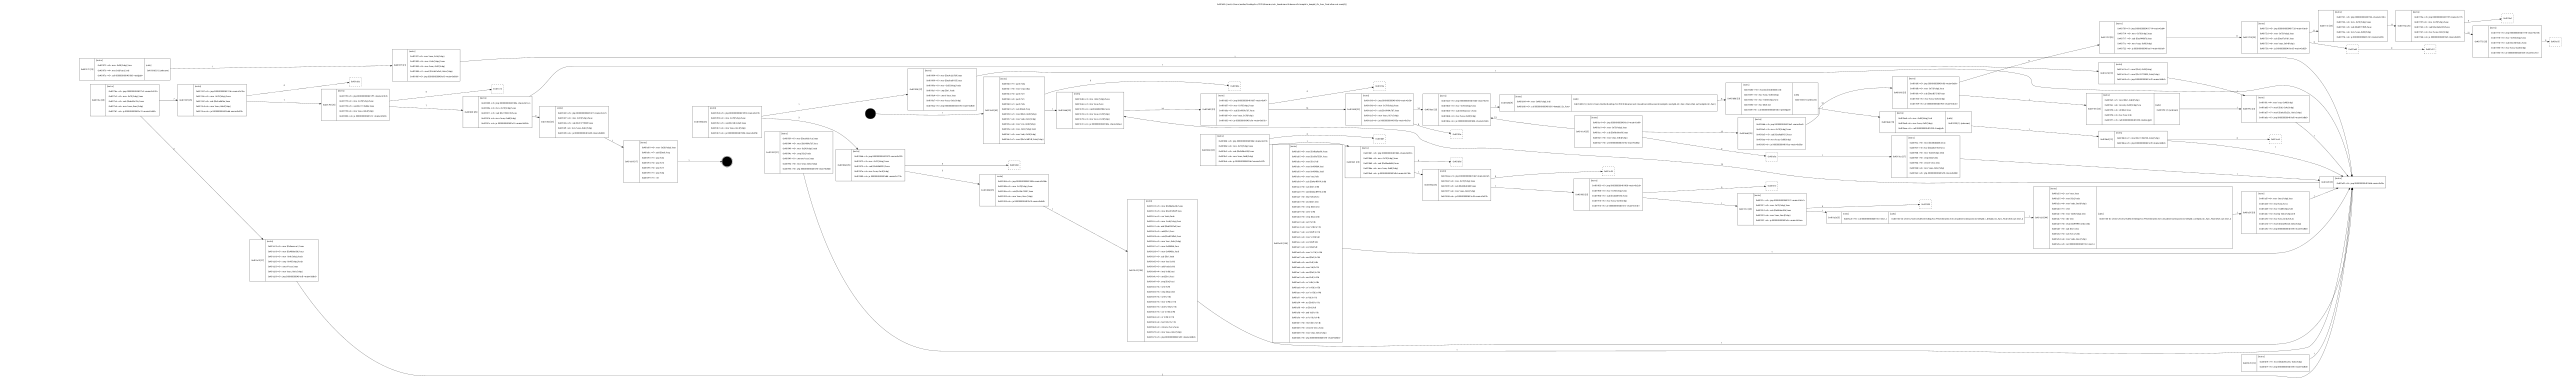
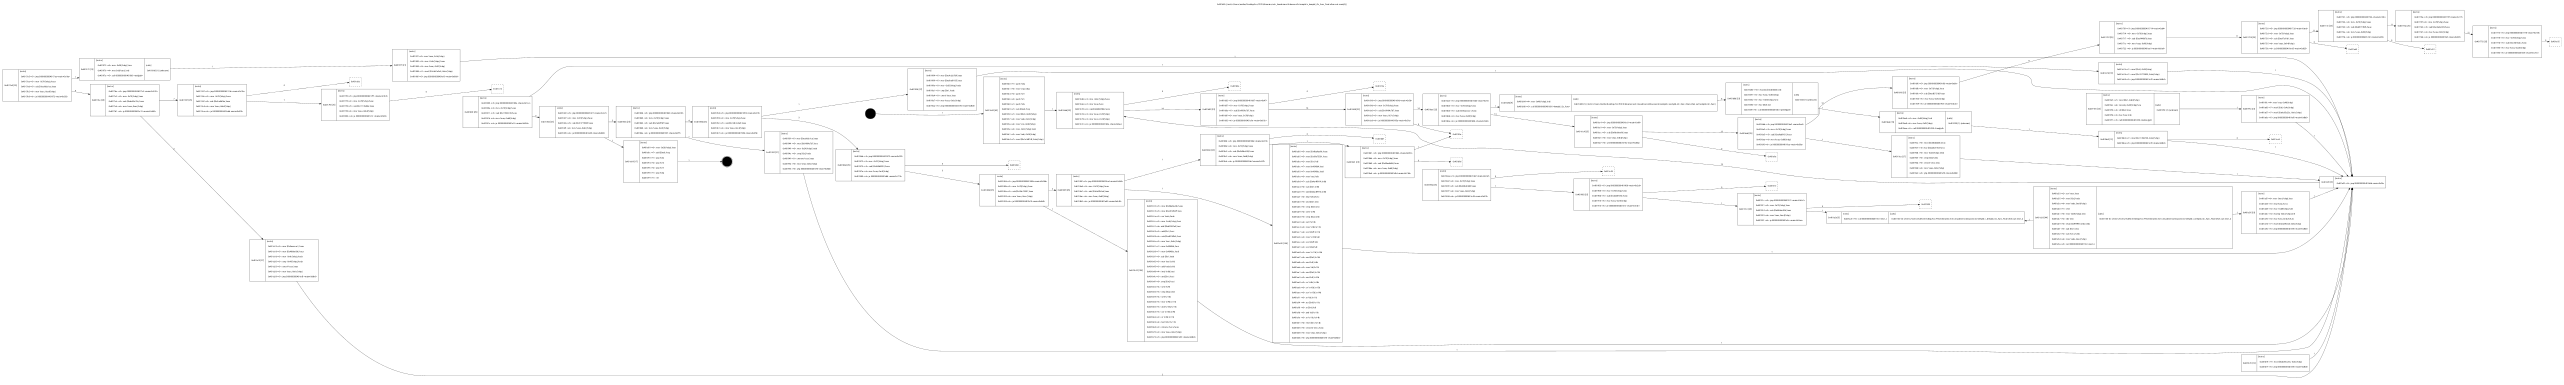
node "0x4019af": removed
edge "0x401e65" -> "0x401c92": now "0x401741 [25]" -> "0x401c92"
edge "0x401640 [43]" -> "0x401d2e": now "0x40166b [23]" -> "0x401d2e"
node "0x4017a5 [25]": added
edge "0x401e76 [19]" -> "0x4019fc [23]": now "0x401e76 [19]" -> "0x401ef0 [5]"
edge "0x4016f6 [25]" -> "0x4019e5 [23]": removed, label "1"
edge "0x4017f0 [25]" -> "0x401809 [25]": removed, label "7"
node "0x40183b [25]": added
edge "0x4016c4 [25]" -> "0x4016ae [22]": reversed
edge "0x401e9a" -> "0x4019ca [27]": now "0x4016dd [25]" -> "0x4019ca [27]"
edge "0x4018d1 [25]" -> "0x4018ea [25]": now "0x4018d1 [25]" -> "0x40195a"
node "0x40189f [25]": added
edge "0x401a2e [5]" -> "0x401a33 [44]": reversed
